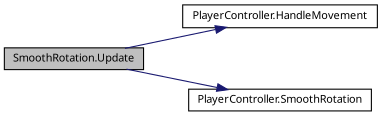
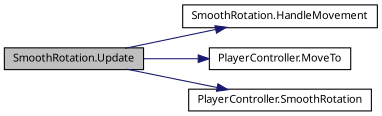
node "PlayerController.HandleMovement": label "PlayerController.HandleMovement" -> "SmoothRotation.HandleMovement"
node "PlayerController.MoveTo": added
